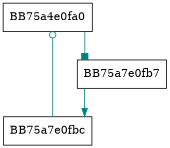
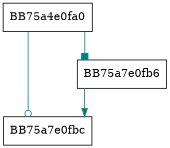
node "BB75a7e0fb7": label "BB75a7e0fb7" -> "BB75a7e0fb6"
edge "BB75a7e0fbc" -> "BB75a4e0fa0": reversed
